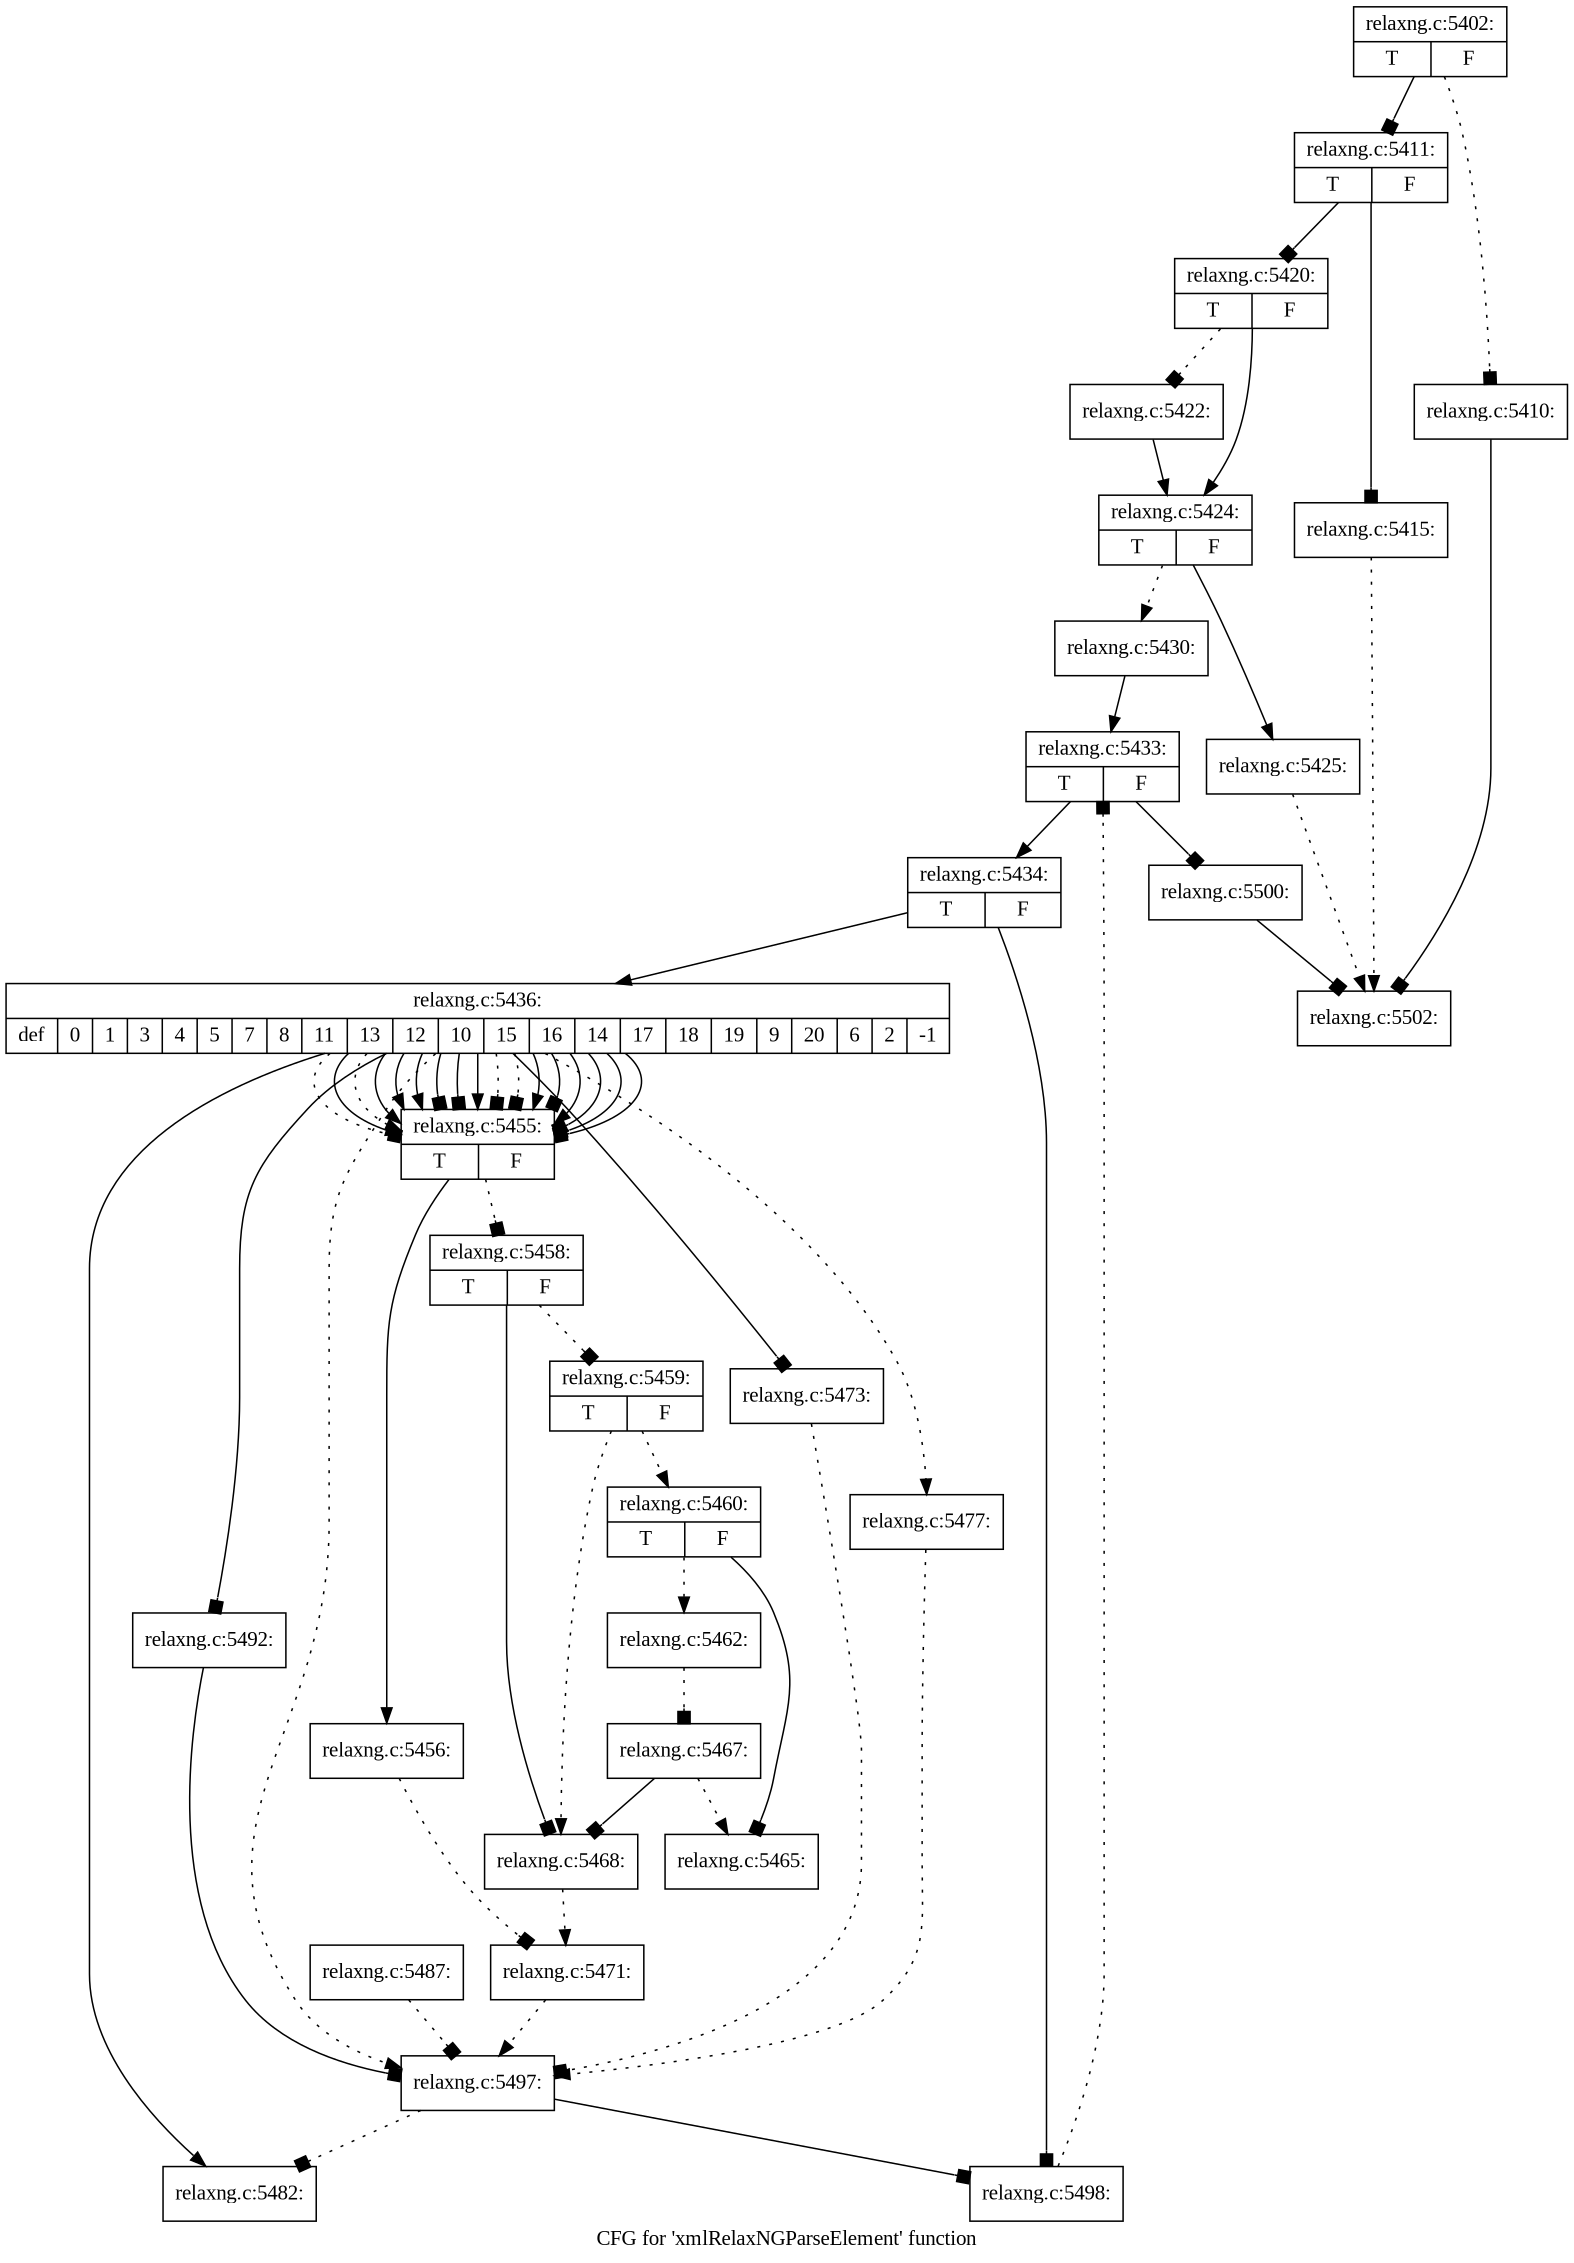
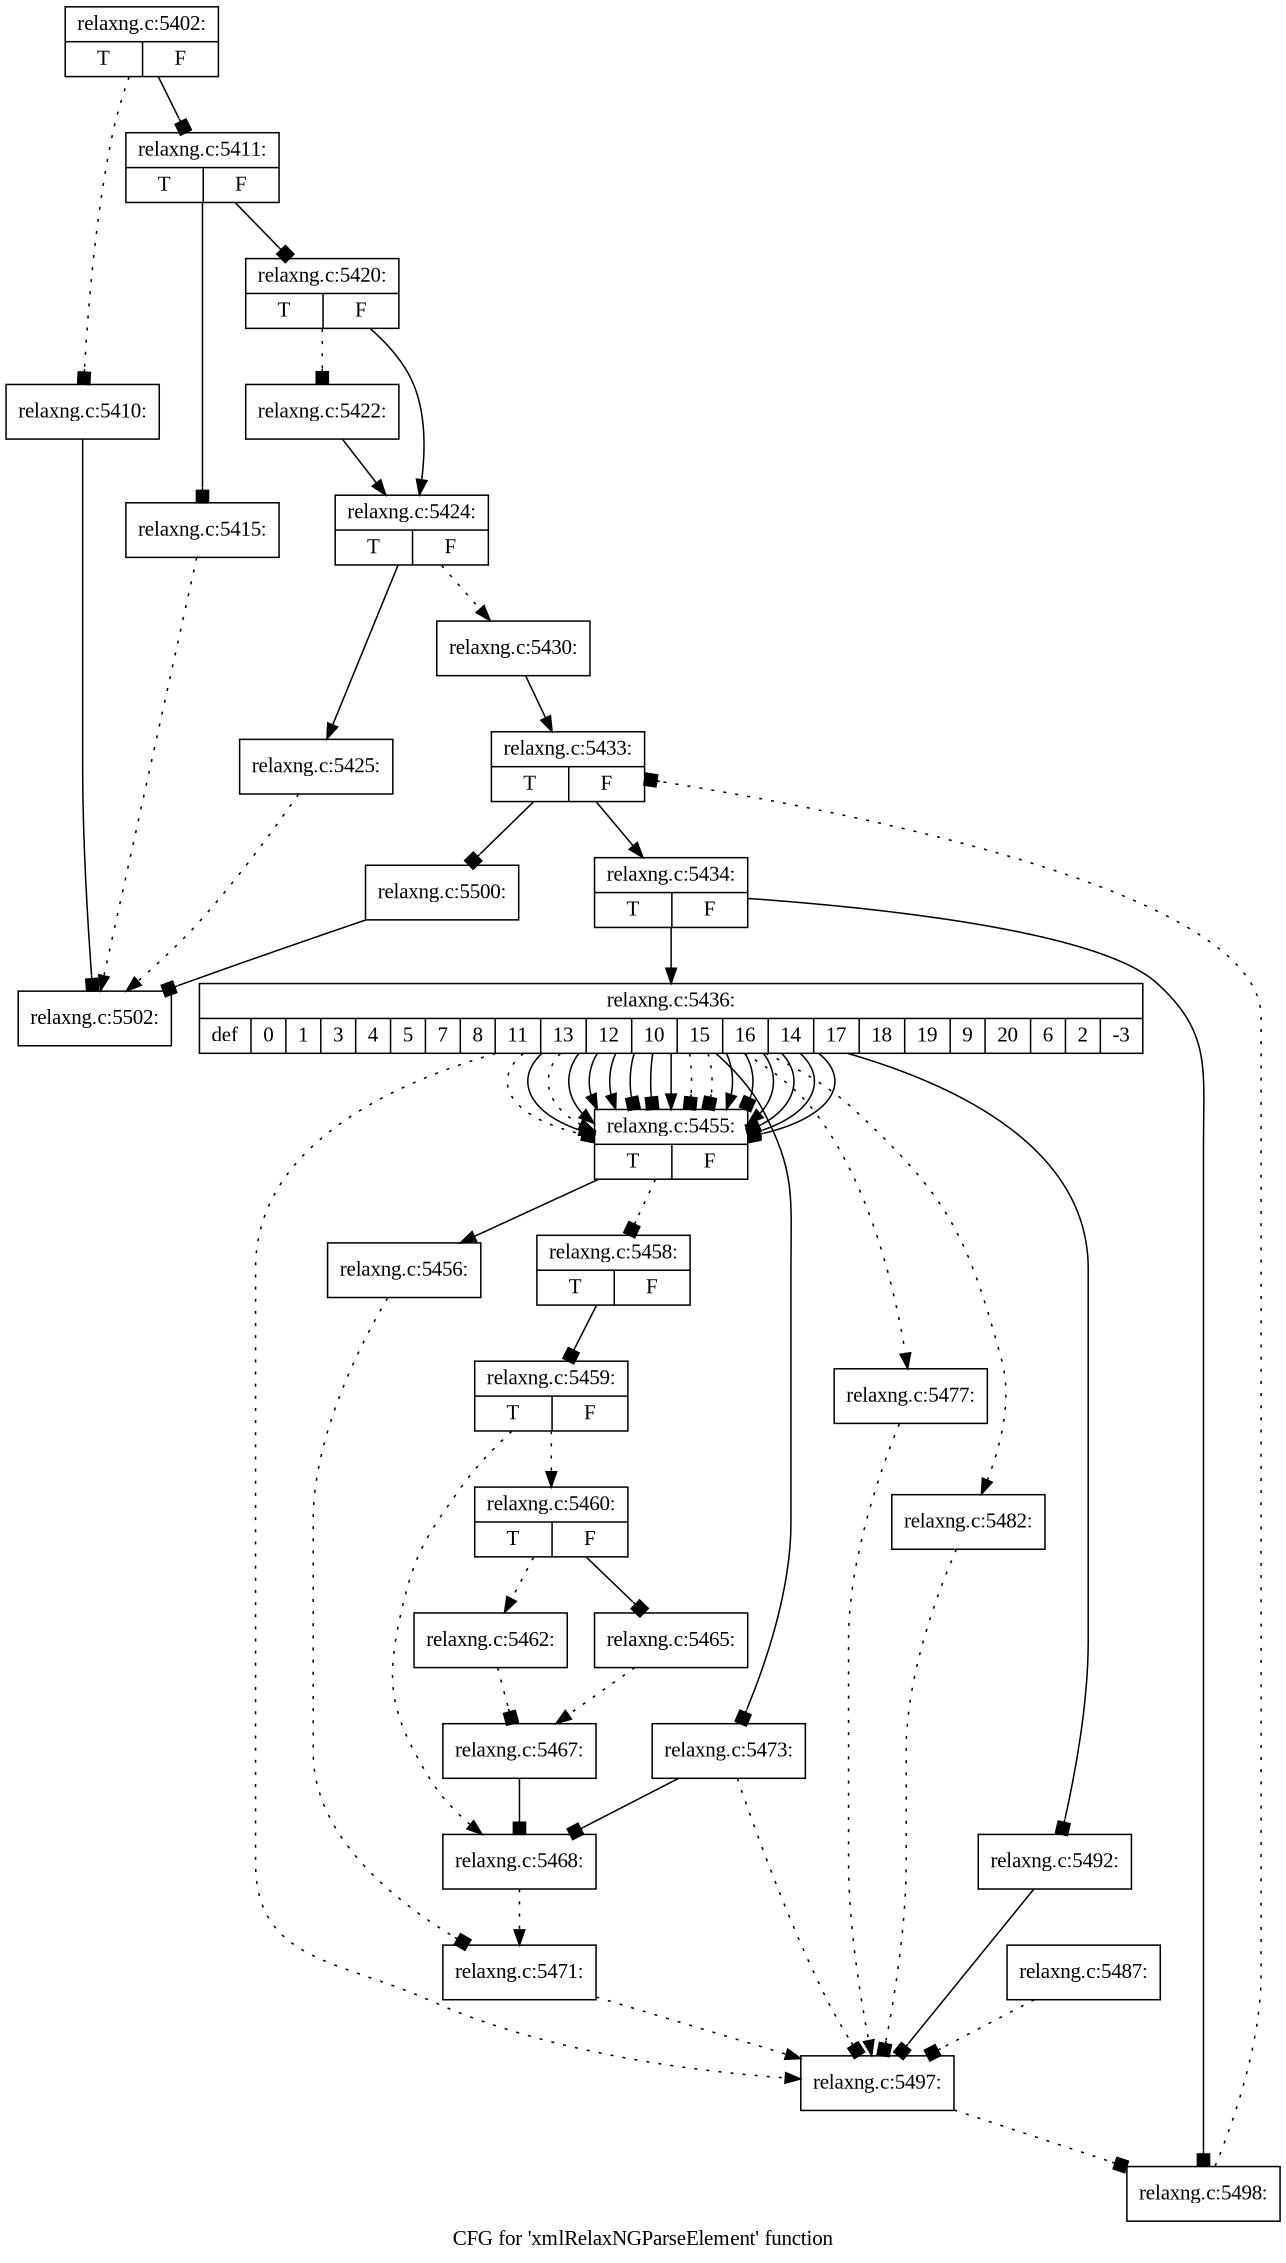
node "relaxng.c:5436:": text "-1" -> "-3"
edge "relaxng.c:5458:" -> "relaxng.c:5459:": style dotted -> solid
edge "relaxng.c:5436:" -> "relaxng.c:5482:": style solid -> dotted
edge "relaxng.c:5458:" -> "relaxng.c:5468:": now "relaxng.c:5473:" -> "relaxng.c:5468:"
edge "relaxng.c:5467:" -> "relaxng.c:5465:": reversed
edge "relaxng.c:5497:" -> "relaxng.c:5482:": reversed
edge "relaxng.c:5497:" -> "relaxng.c:5498:": style solid -> dotted
